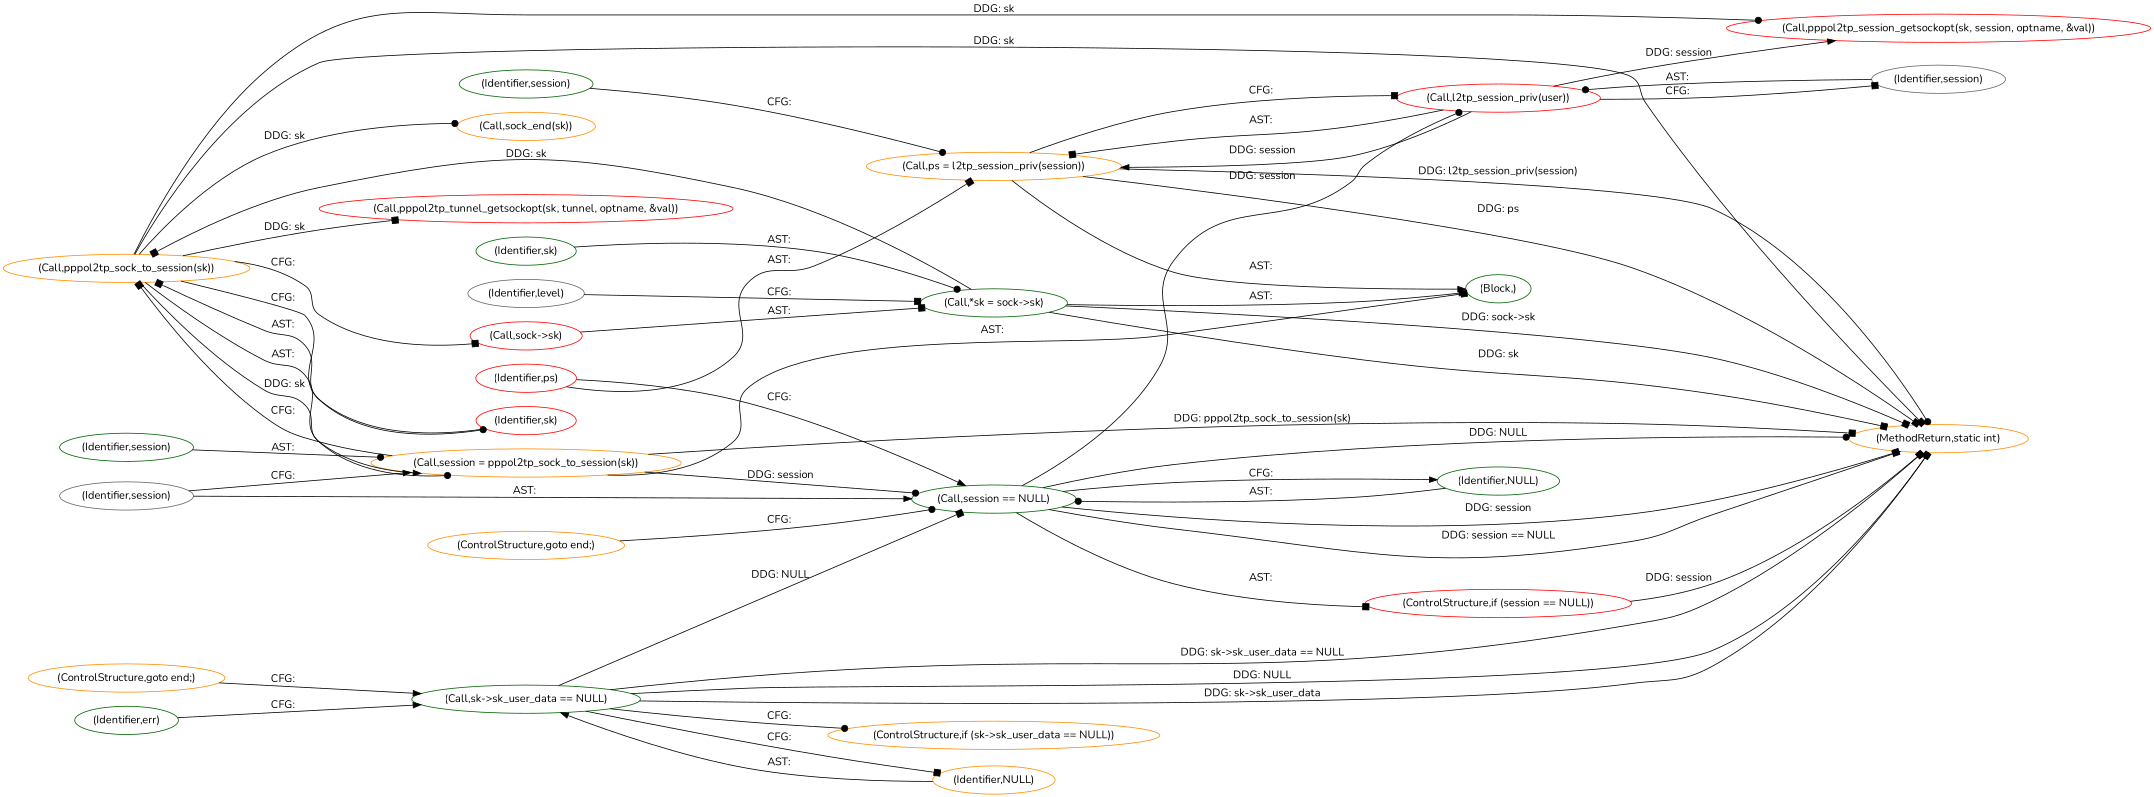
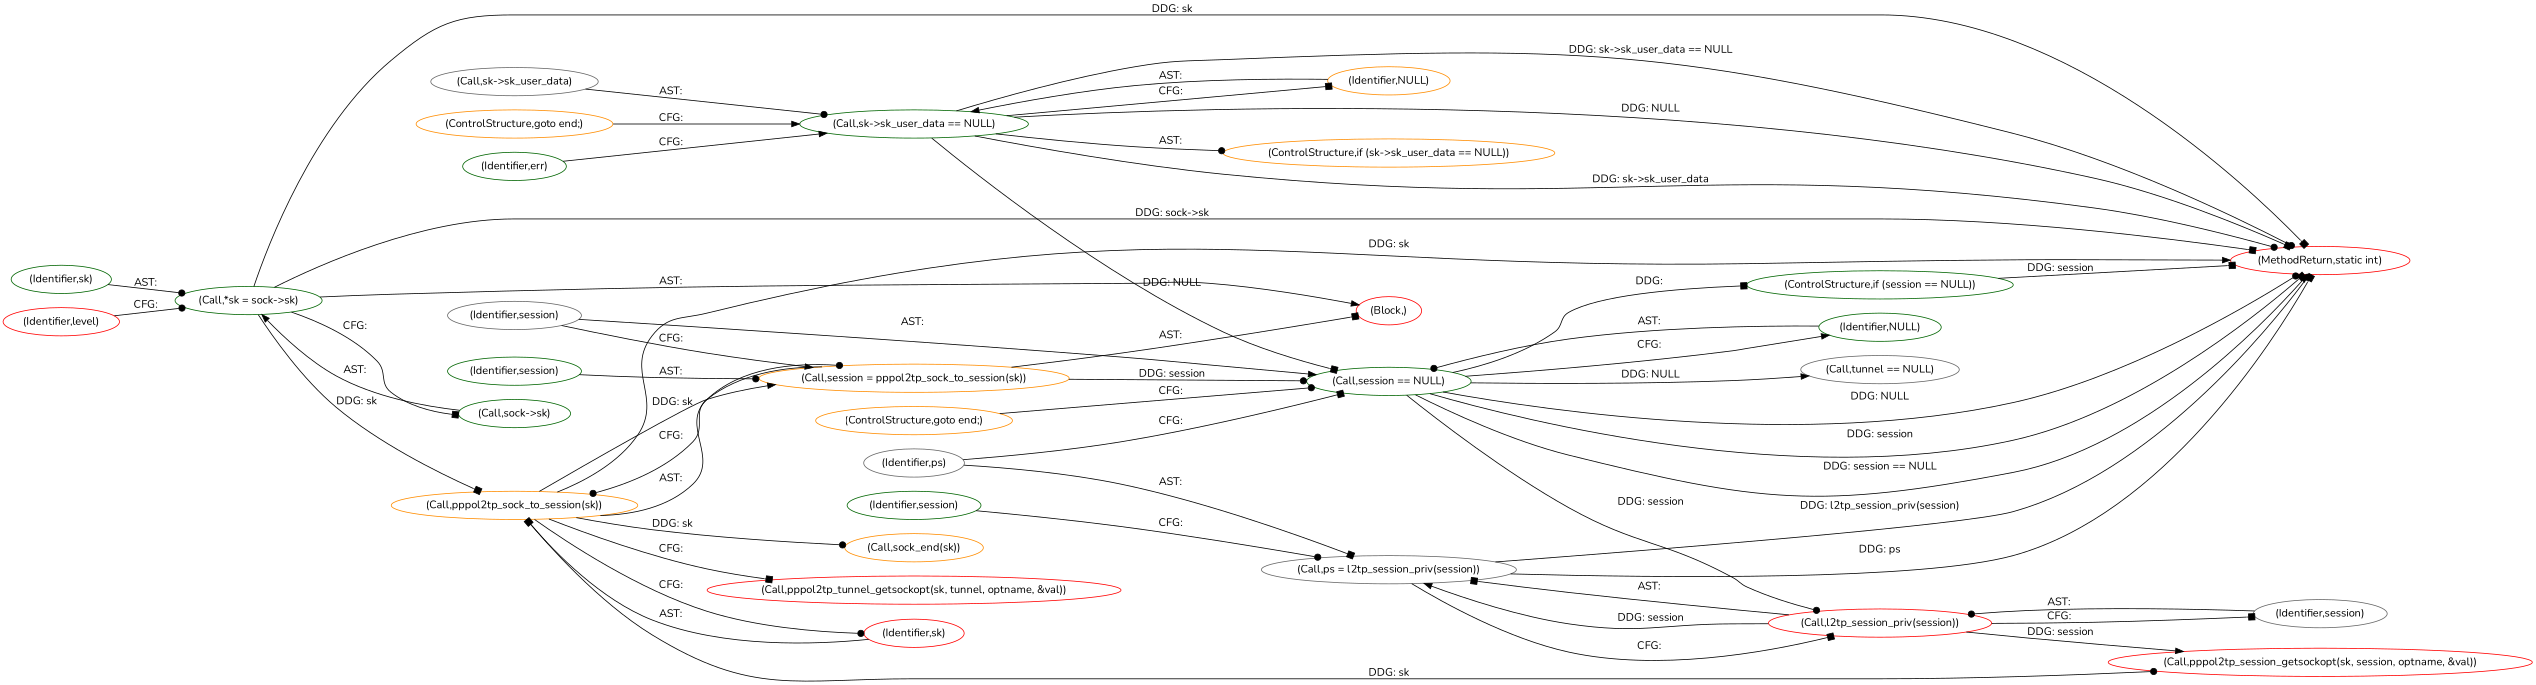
edge "(Call,pppol2tp_sock_to_session(sk))" -> "(MethodReturn,static int)": arrowhead box -> normal
node "(Call,sk->sk_user_data)": added
node "(Call,l2tp_session_priv(user))": label "(Call,l2tp_session_priv(user))" -> "(Call,l2tp_session_priv(session))"
node "(Call,ps = l2tp_session_priv(session))": color darkorange -> gray40
edge "(Call,pppol2tp_sock_to_session(sk))" -> "(Call,pppol2tp_tunnel_getsockopt(sk, tunnel, optname, &val))": label "DDG: sk" -> "CFG: "
edge "(Call,ps = l2tp_session_priv(session))" -> "(Block,)": removed, label "AST:"
node "(Block,)": color darkgreen -> red
node "(Identifier,level)": color gray40 -> red
edge "(Identifier,level)" -> "(Call,*sk = sock->sk)": arrowhead box -> dot
edge "(Call,sock->sk)" -> "(Call,*sk = sock->sk)": arrowhead box -> normal
edge "(Call,pppol2tp_sock_to_session(sk))" -> "(Call,sock->sk)": now "(Call,*sk = sock->sk)" -> "(Call,sock->sk)"
node "(Call,sock->sk)": color red -> darkgreen
node "(Call,tunnel == NULL)": added
node "(Identifier,ps)": color red -> gray40
edge "(Call,session = pppol2tp_sock_to_session(sk))" -> "(Call,pppol2tp_sock_to_session(sk))": arrowhead box -> dot
edge "(Identifier,ps)" -> "(Call,session == NULL)": arrowhead normal -> box
edge "(Call,session = pppol2tp_sock_to_session(sk))" -> "(MethodReturn,static int)": removed, label "DDG: pppol2tp_sock_to_session(sk)"
node "(MethodReturn,static int)": color darkorange -> red
edge "(Call,session == NULL)" -> "(ControlStructure,if (session == NULL))": label "AST: " -> "DDG: "
node "(ControlStructure,if (session == NULL))": color red -> darkgreen
edge "(Call,sk->sk_user_data == NULL)" -> "(ControlStructure,if (sk->sk_user_data == NULL))": label "CFG: " -> "AST: "
